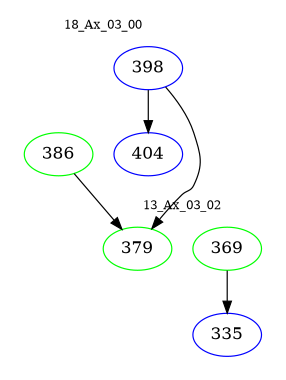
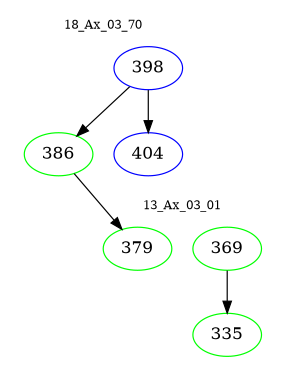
cluster "18_Ax_03_00": label "18_Ax_03_00" -> "18_Ax_03_70"
edge "398" -> "379": now "398" -> "386"
cluster "13_Ax_03_02": label "13_Ax_03_02" -> "13_Ax_03_01"
node "335": color blue -> green
